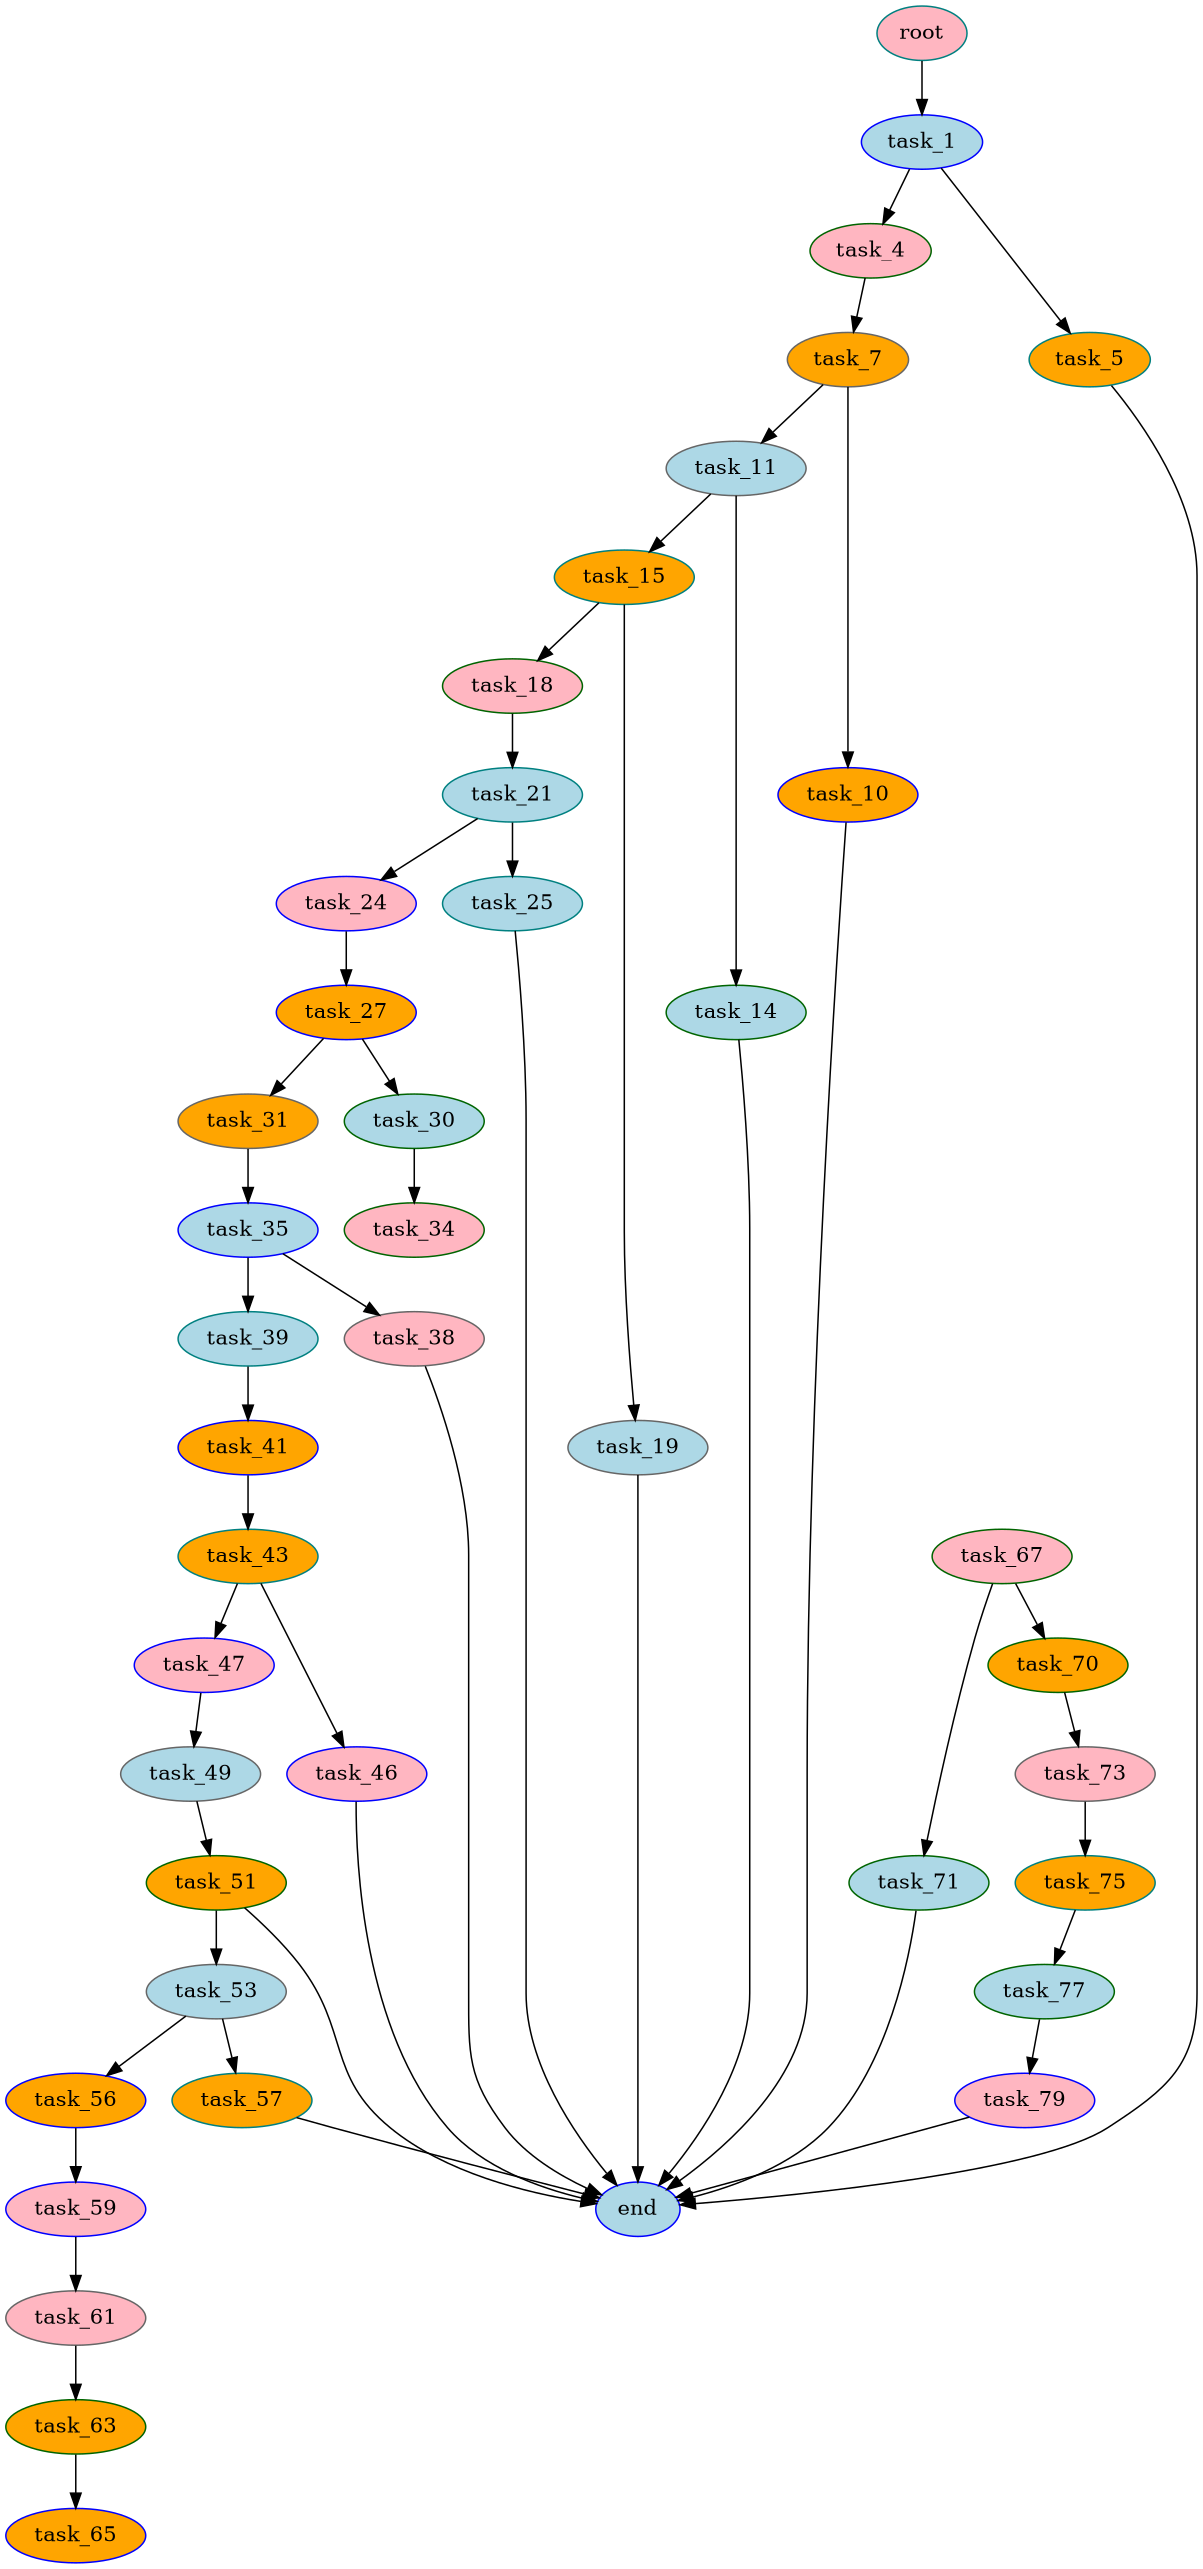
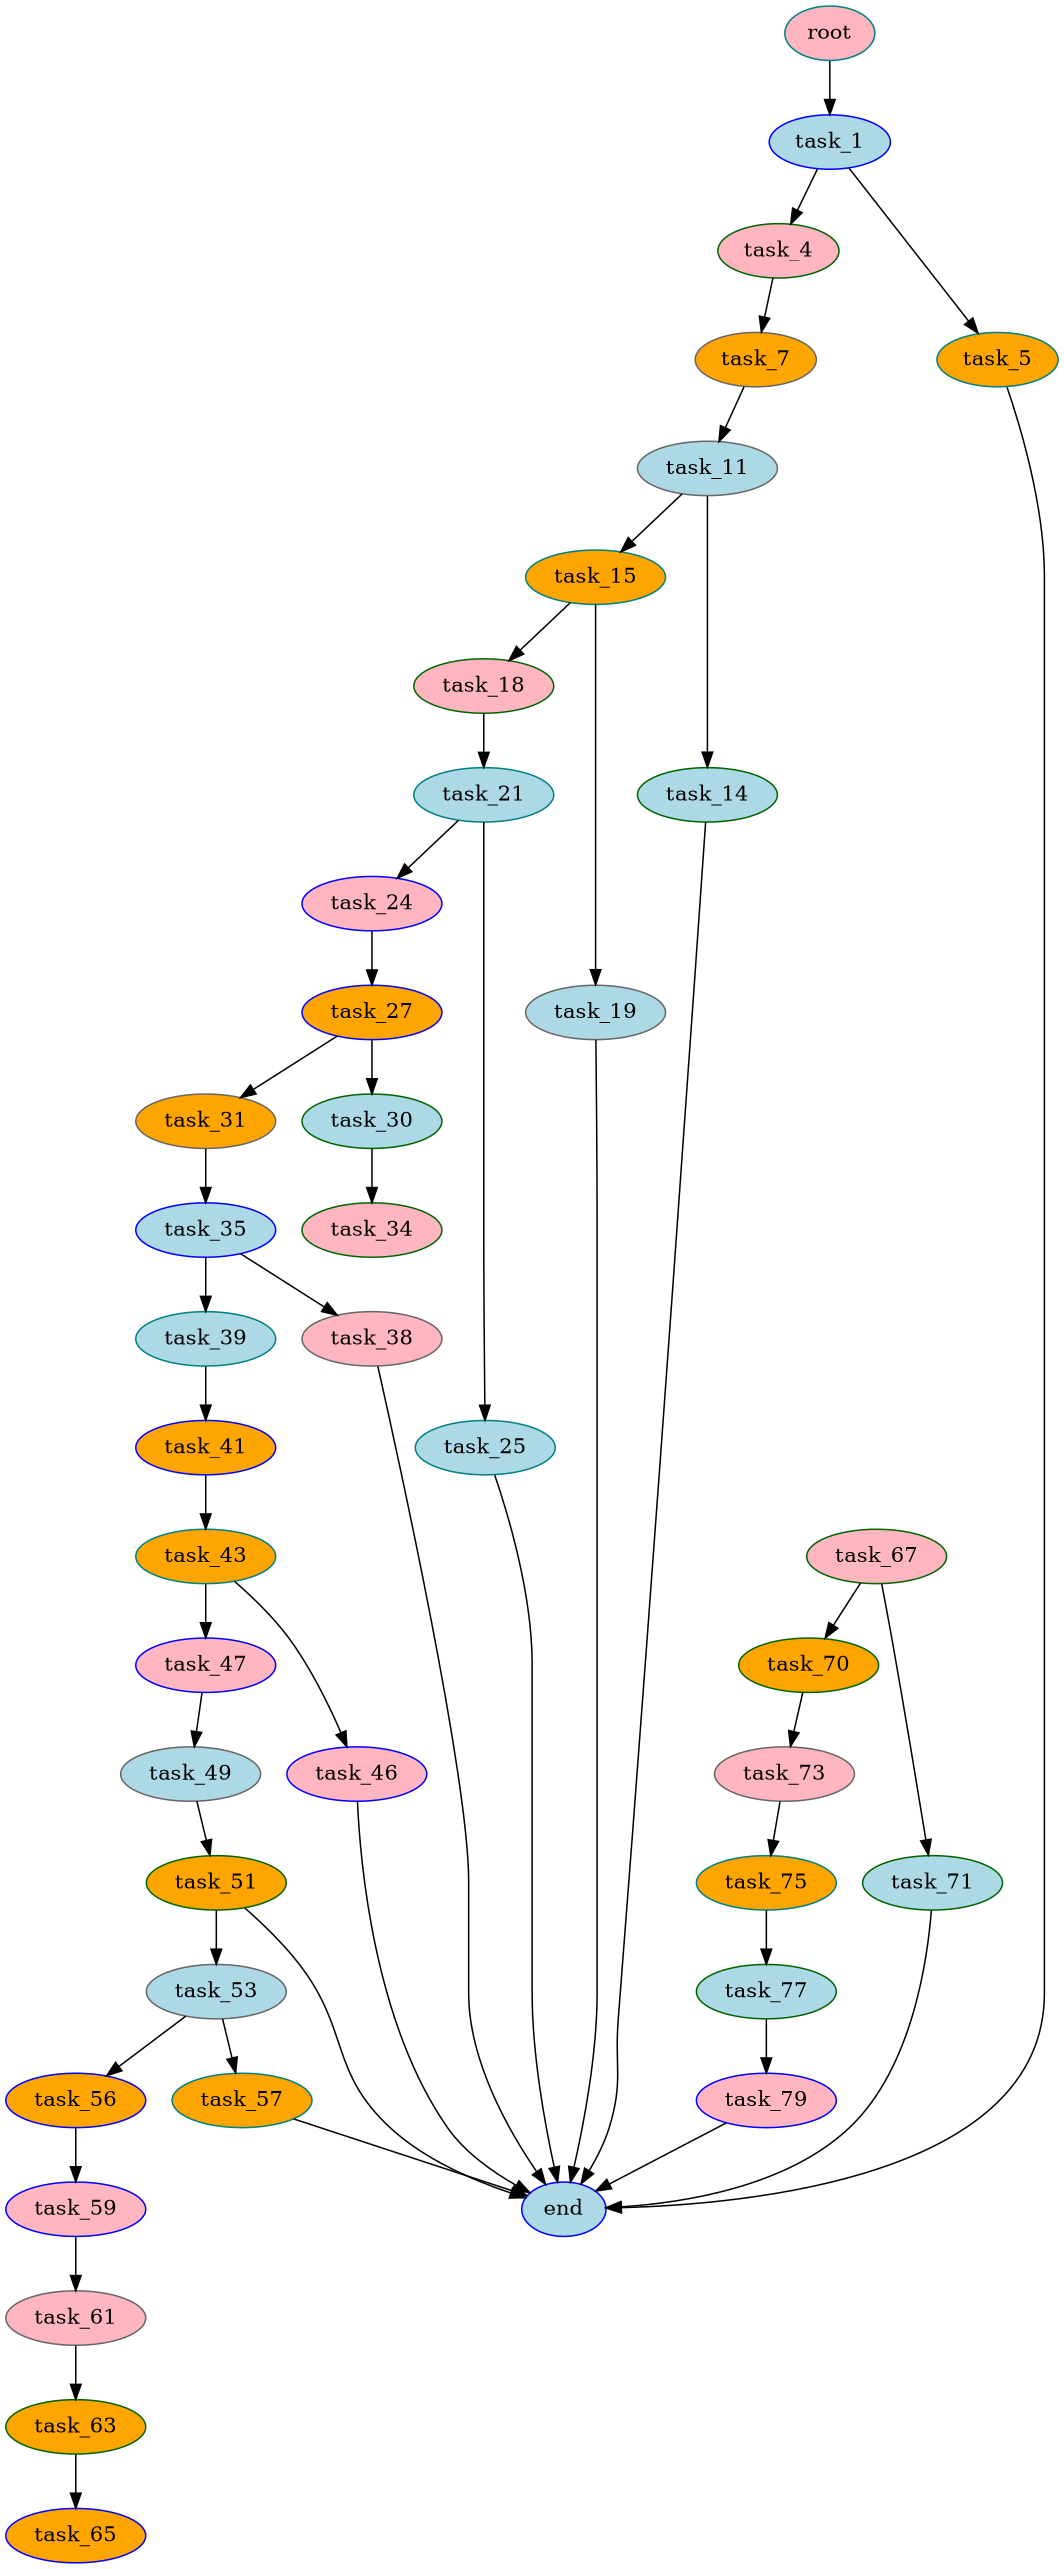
node "task_10": removed
